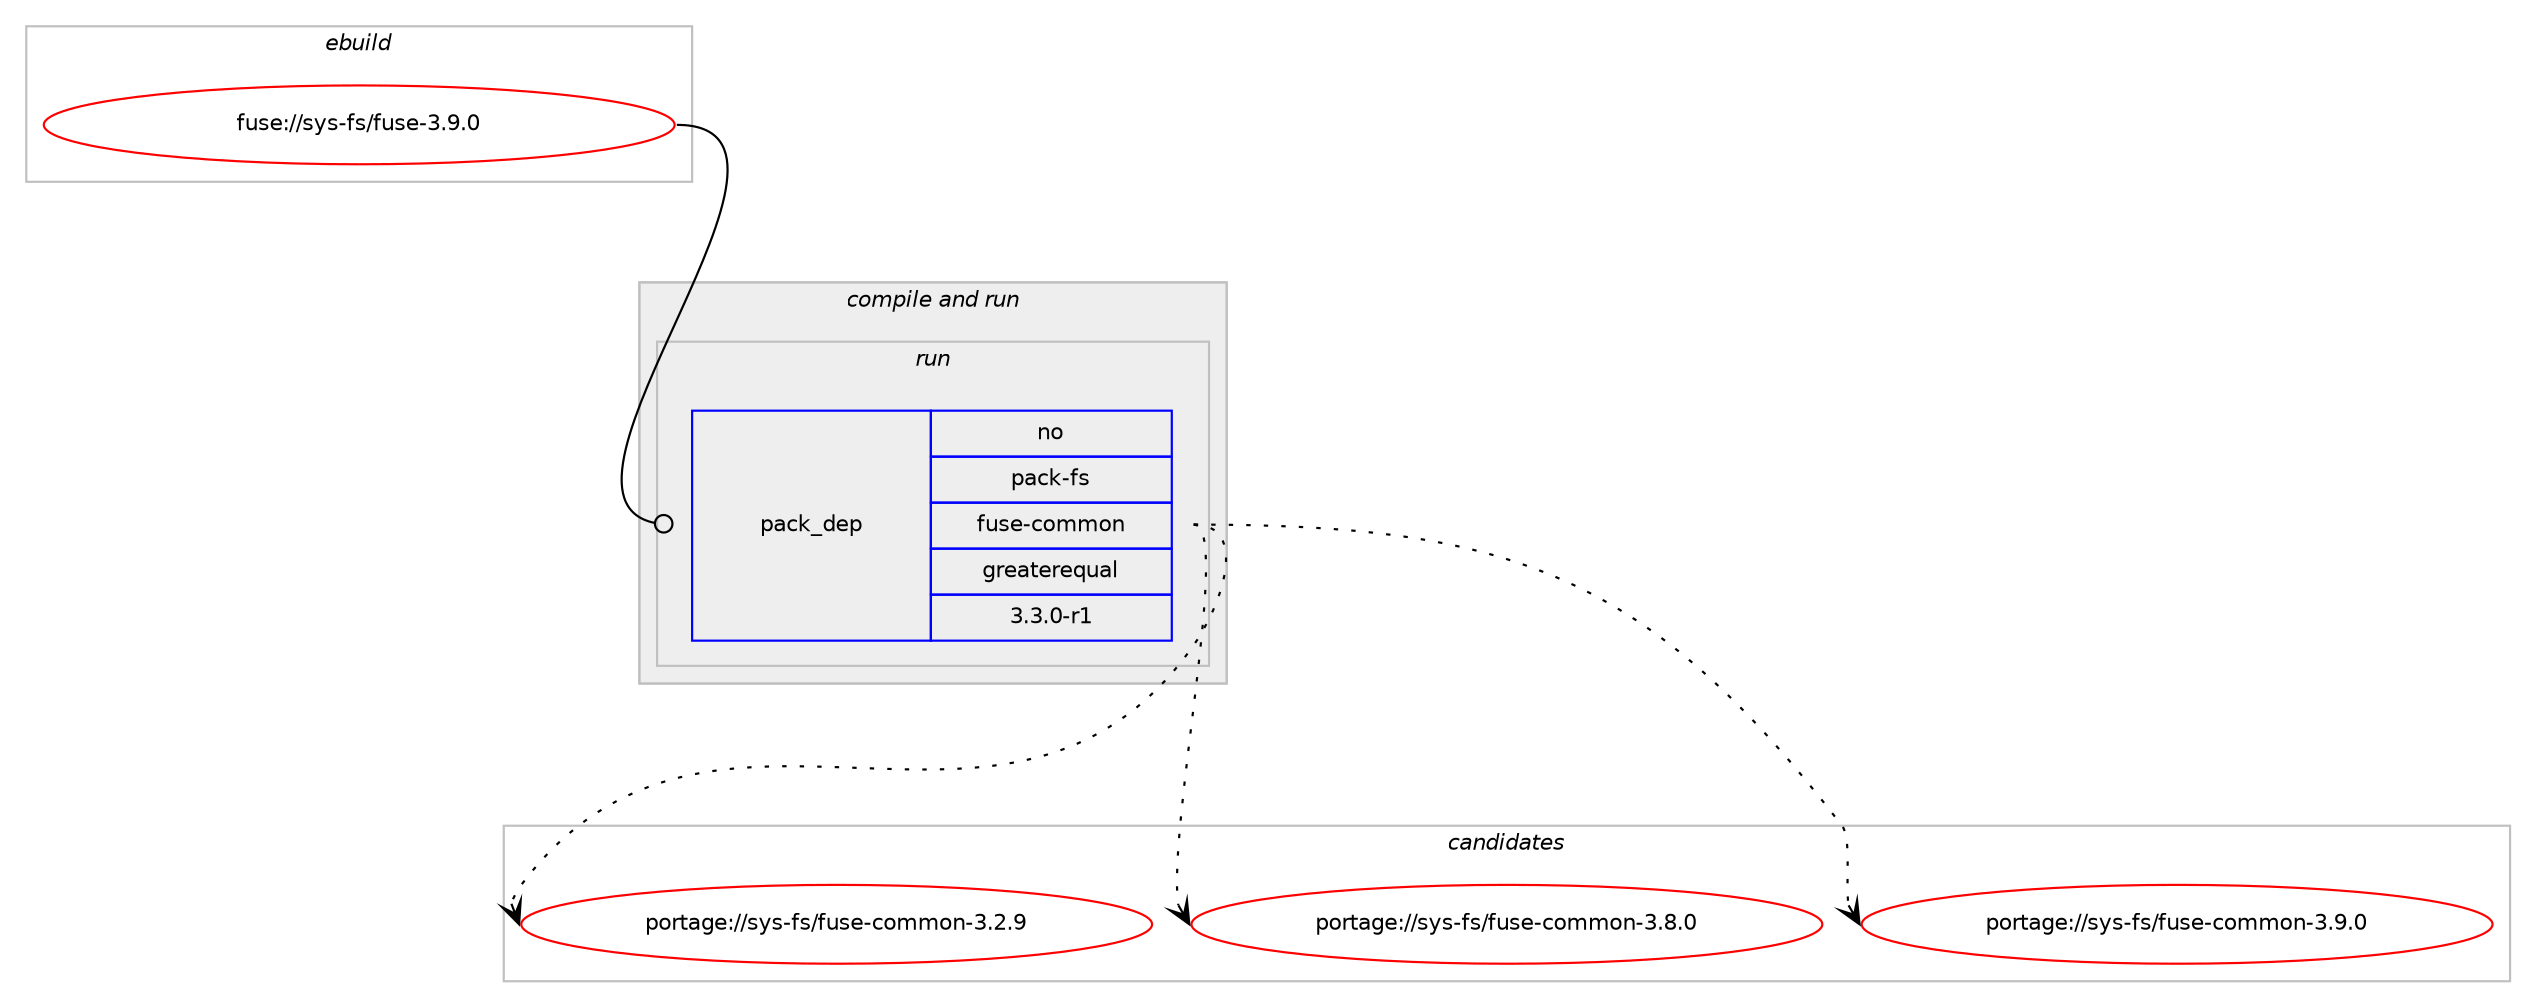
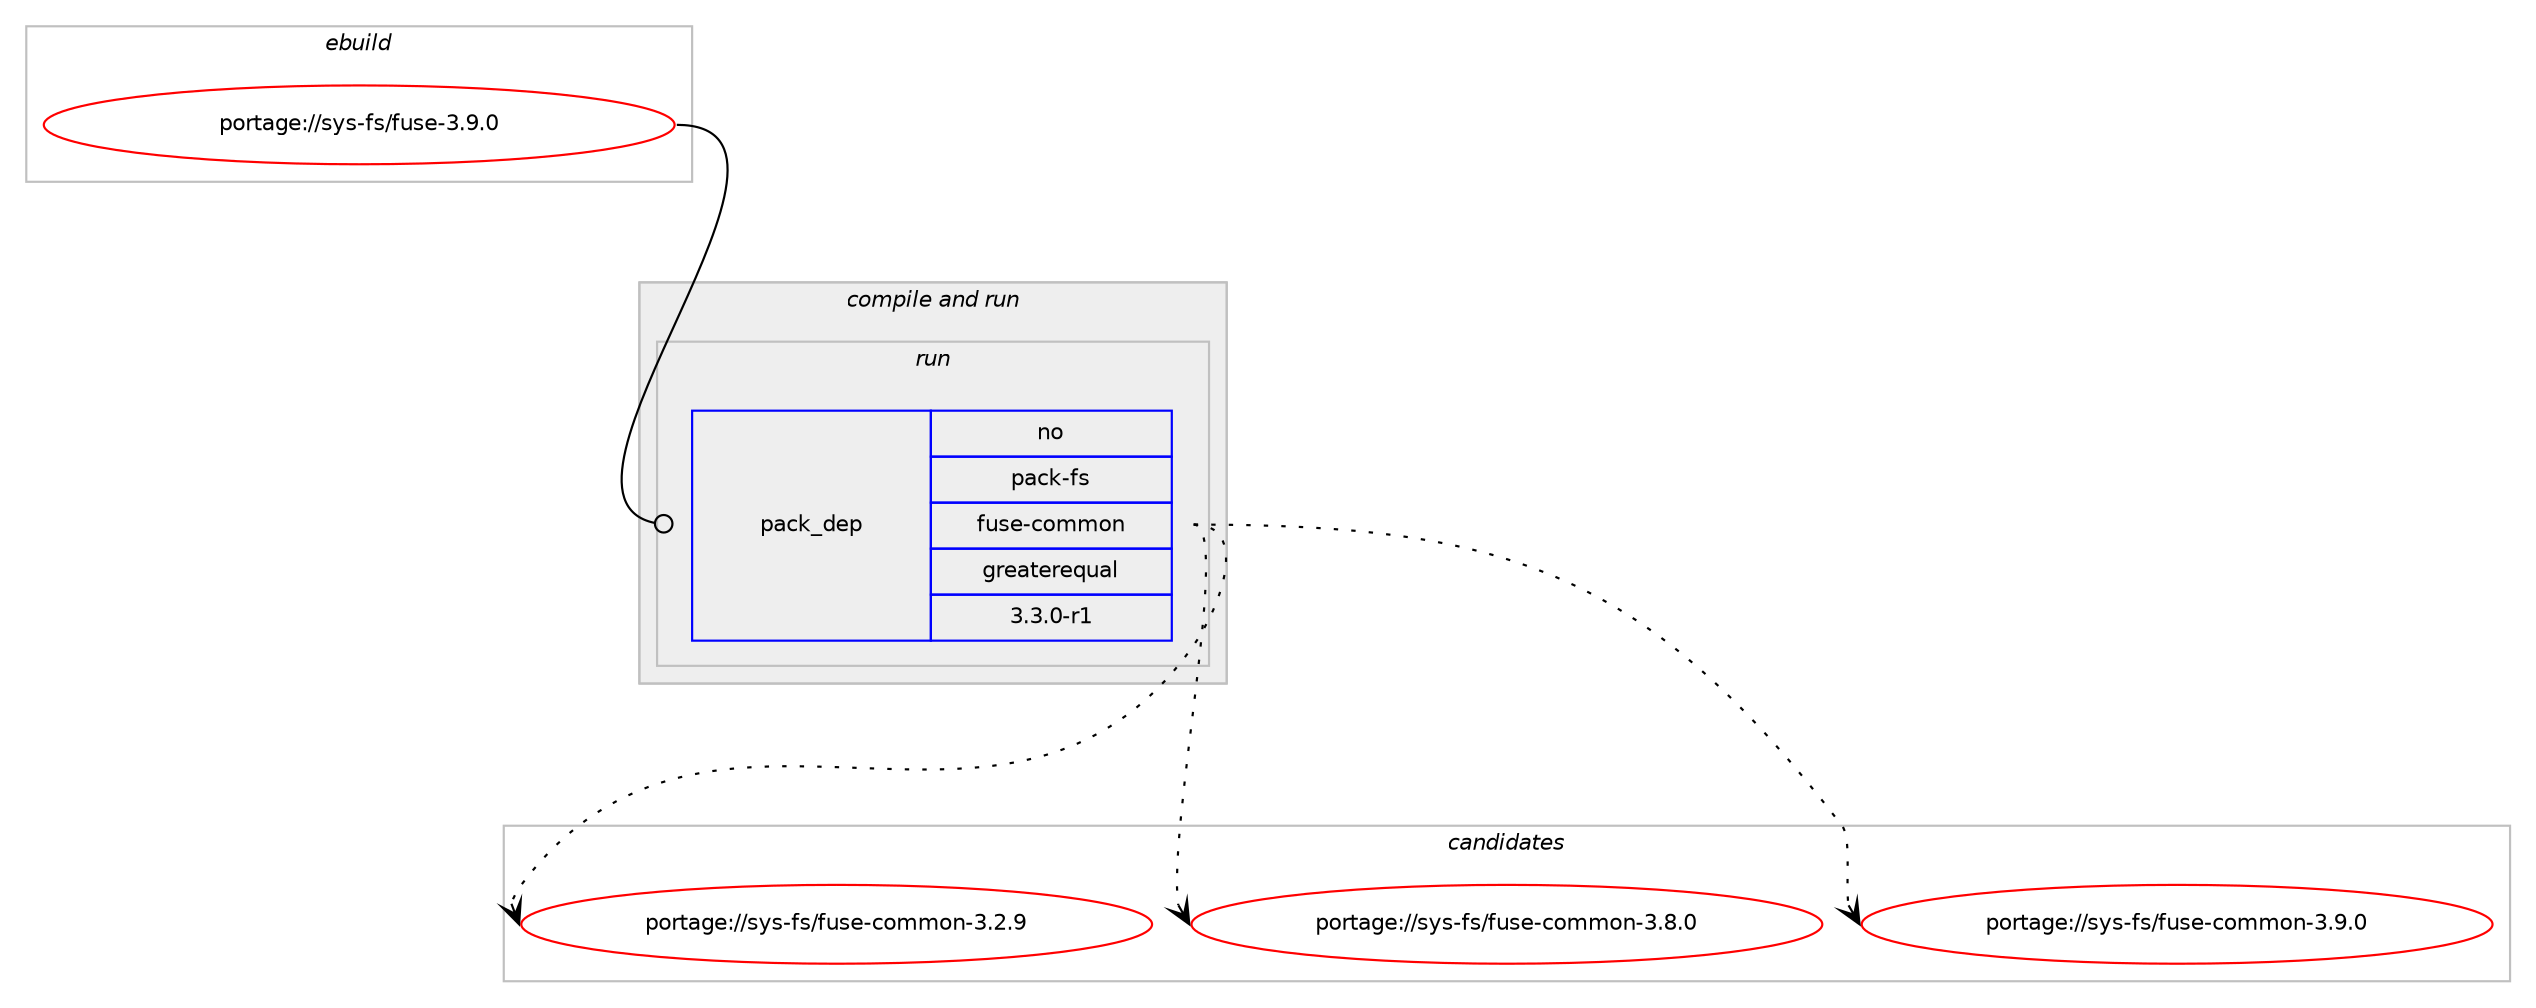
node "fuse://sys-fs/fuse-3.9.0": label "fuse://sys-fs/fuse-3.9.0" -> "portage://sys-fs/fuse-3.9.0"
